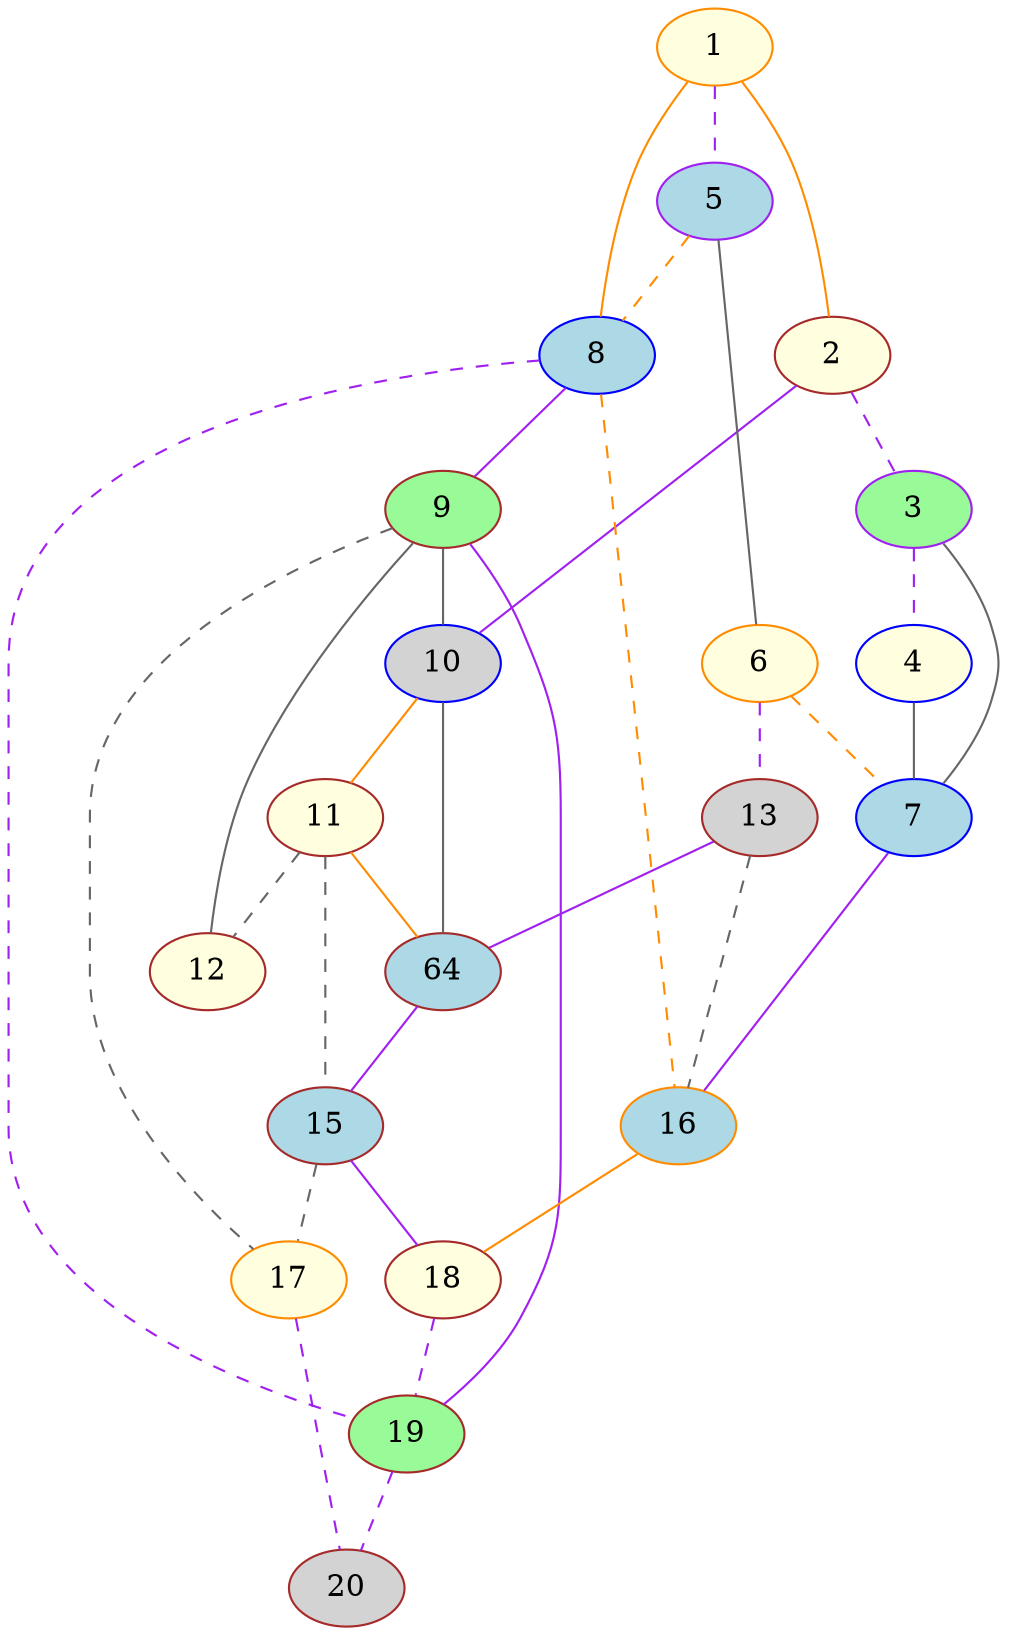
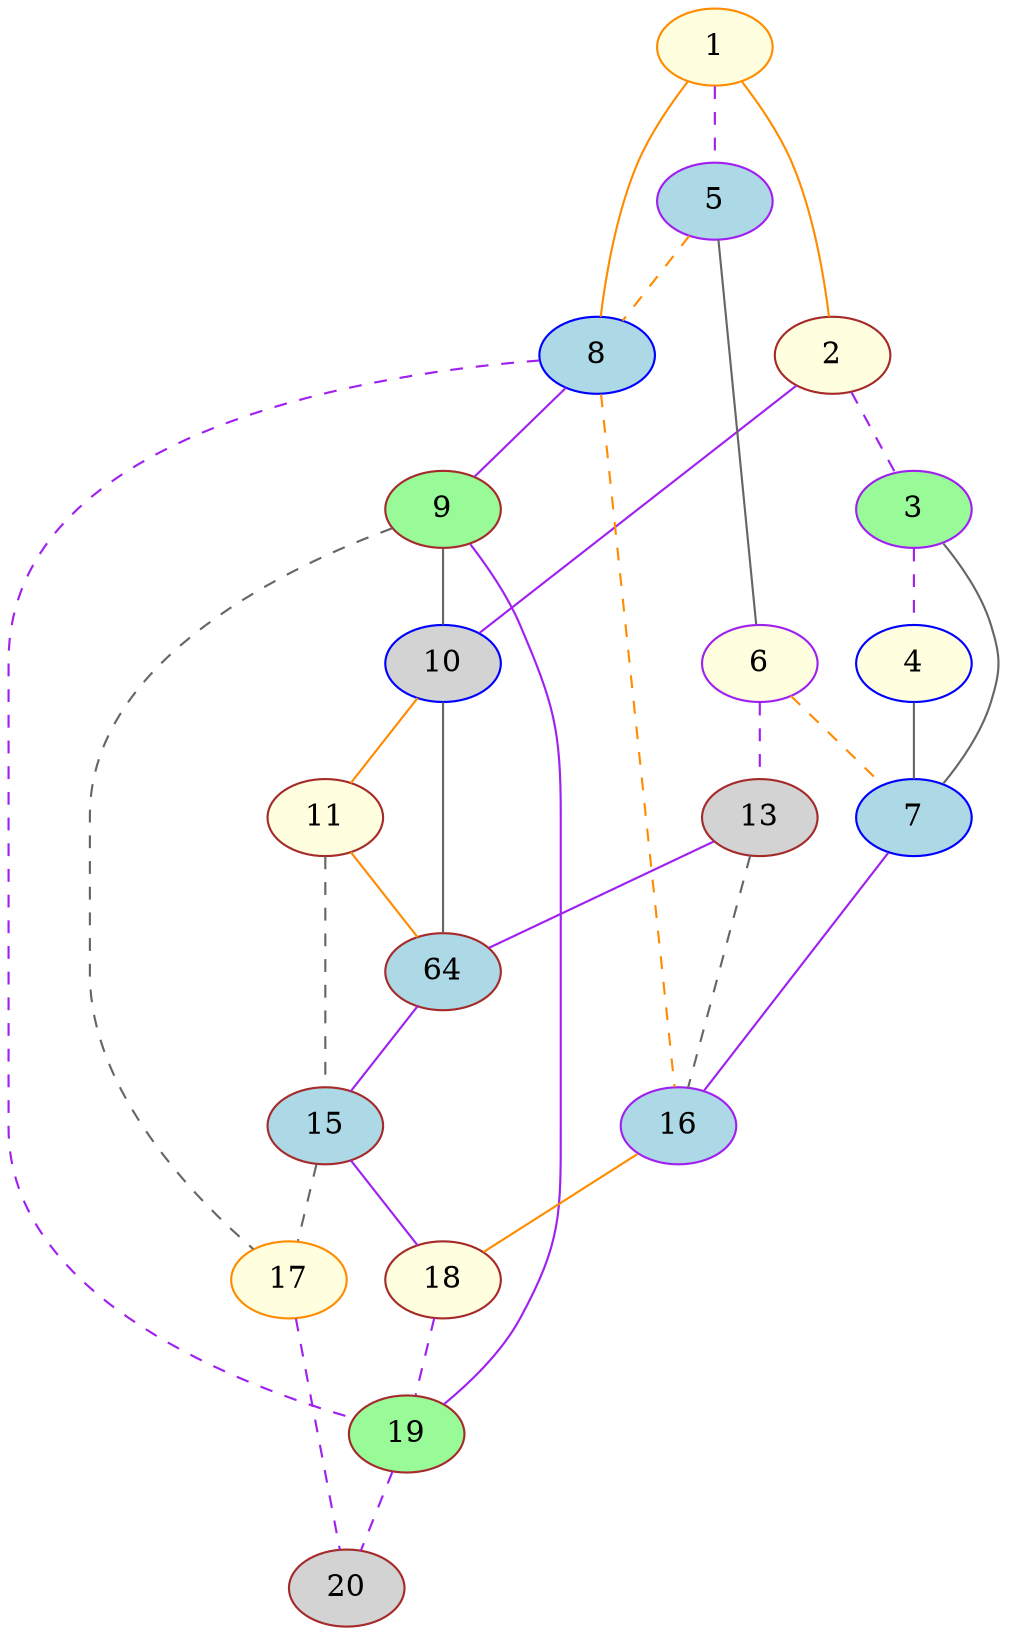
node "6": color darkorange -> purple
node "12": removed
node "16": color darkorange -> purple
